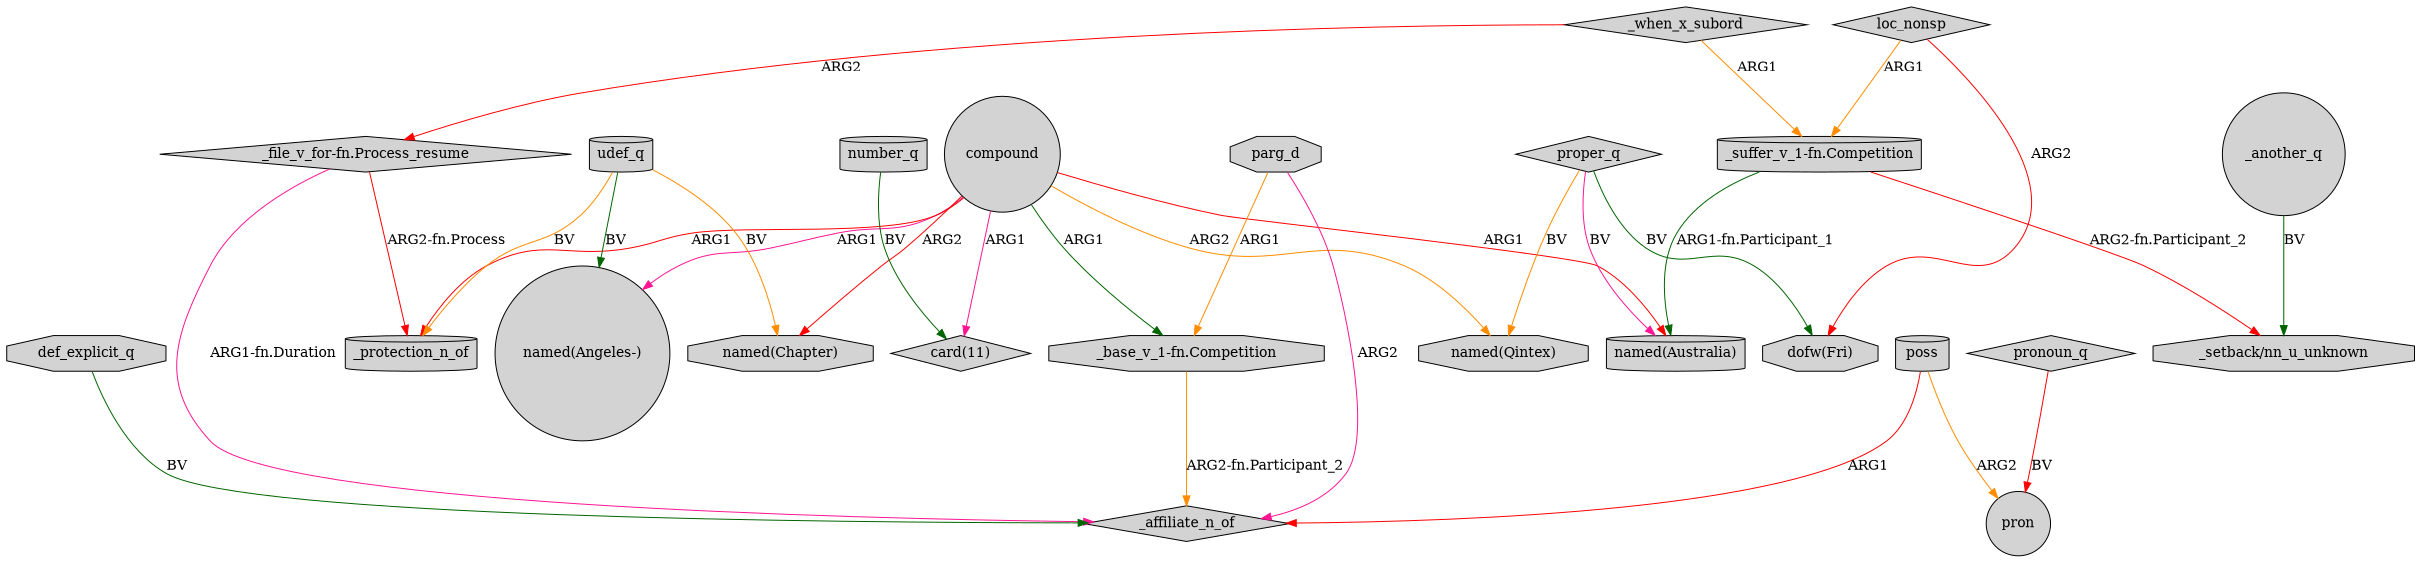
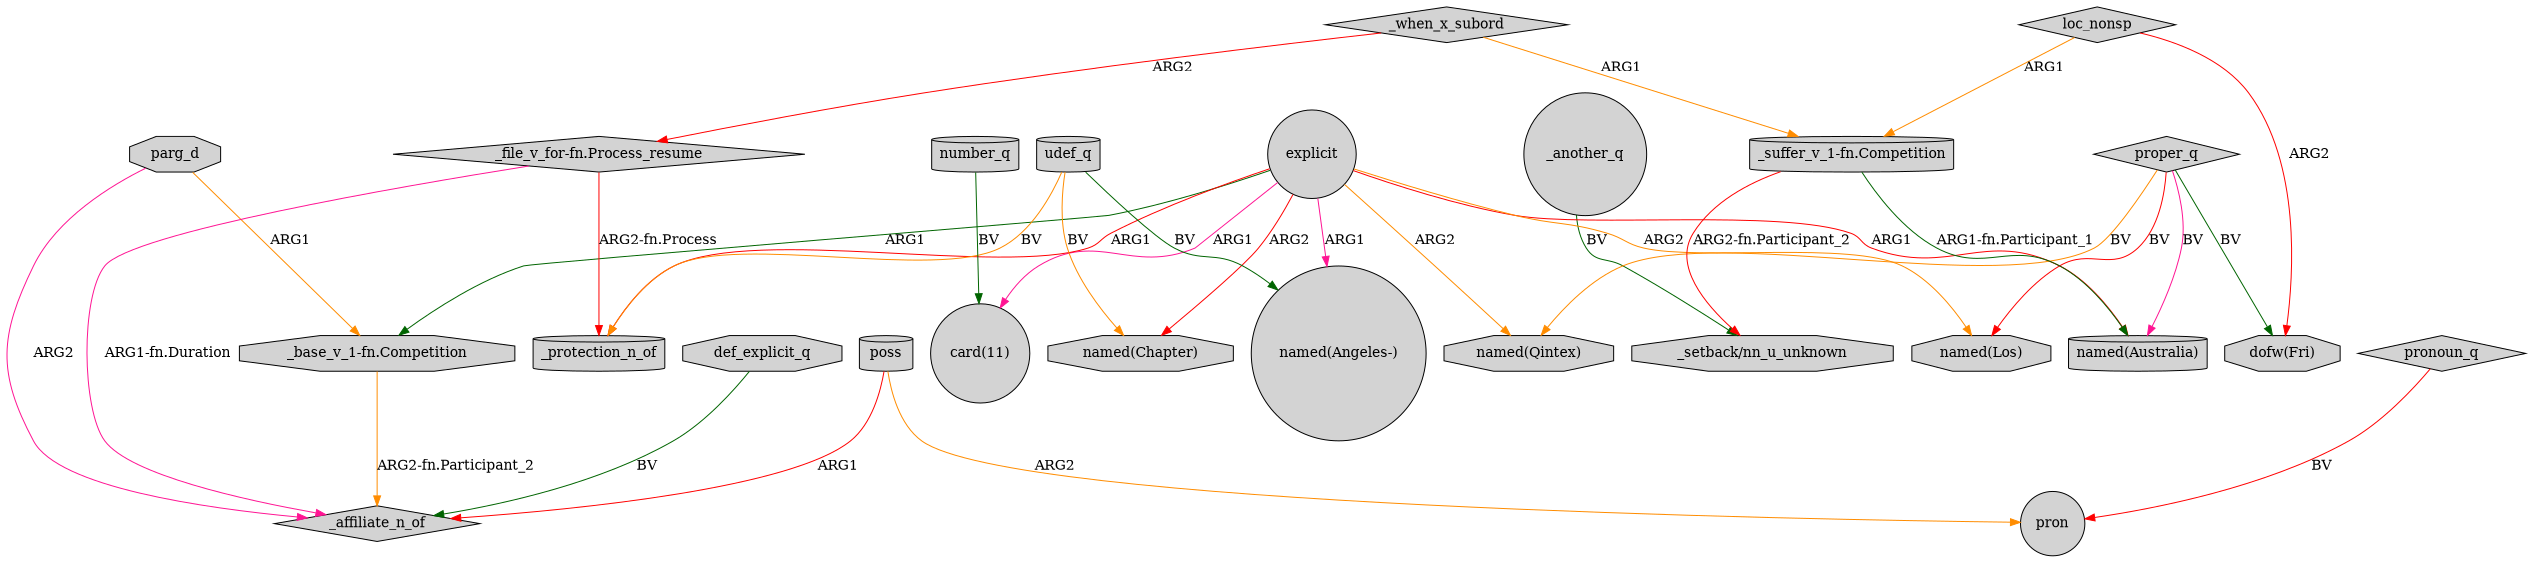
node "compound": label "compound" -> "explicit"
node "card(11)": shape diamond -> circle
node "named(Los)": added
